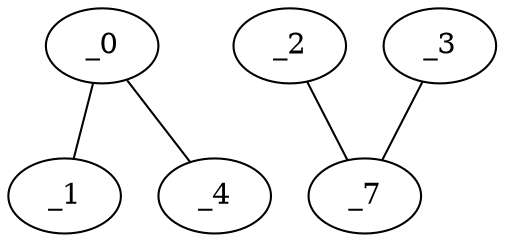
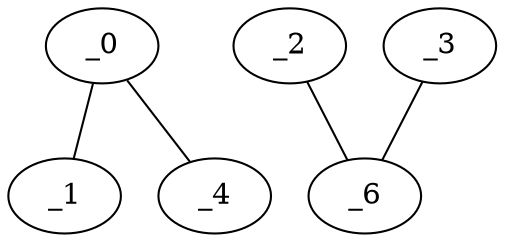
node "_7": label "_7" -> "_6"
